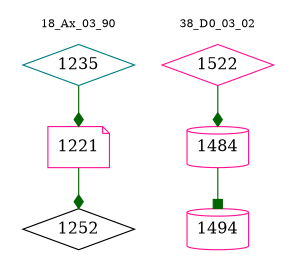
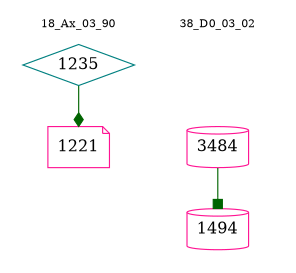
node "1522": removed
node "1484": label "1484" -> "3484"
node "1252": removed
